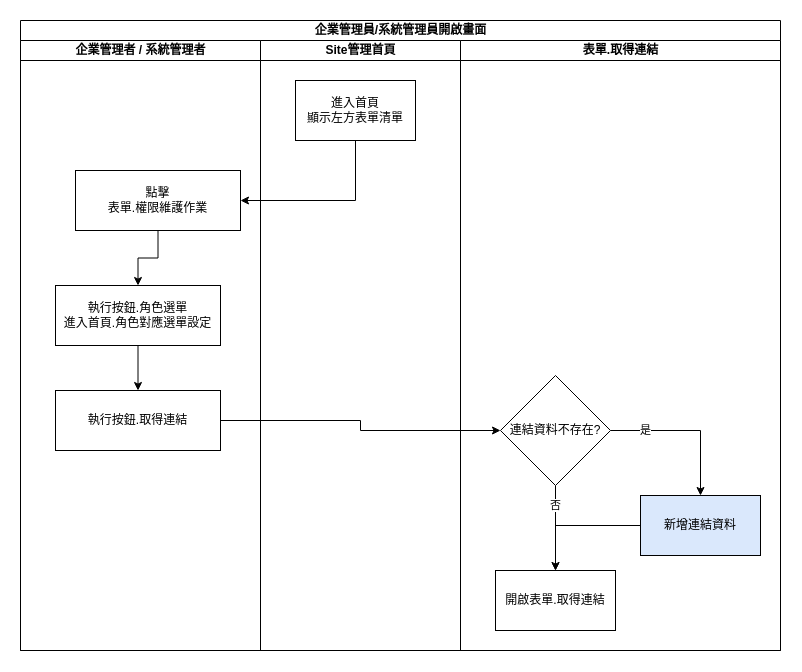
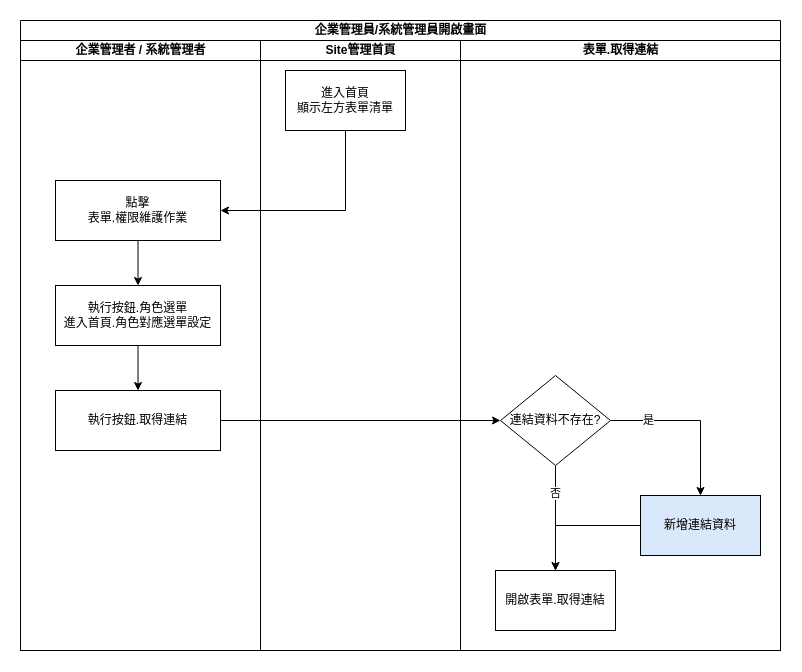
node "進入首頁 顯示左方表單清單": moved (356, 111) -> (346, 101)
node "點擊 表單.權限維護作業": moved (158, 201) -> (138, 211)
node "連結資料不存在?": size 110x110 -> 110x90
